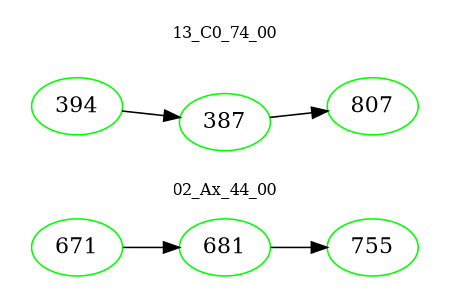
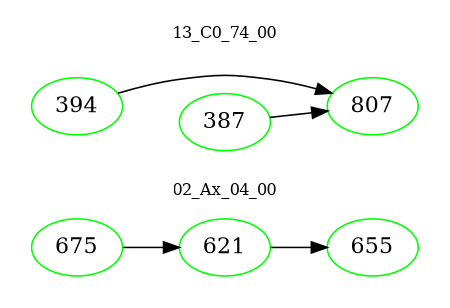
edge "394" -> "387": now "394" -> "807"
cluster "02_Ax_44_00": label "02_Ax_44_00" -> "02_Ax_04_00"
node "671": label "671" -> "675"
node "681": label "681" -> "621"
node "755": label "755" -> "655"
